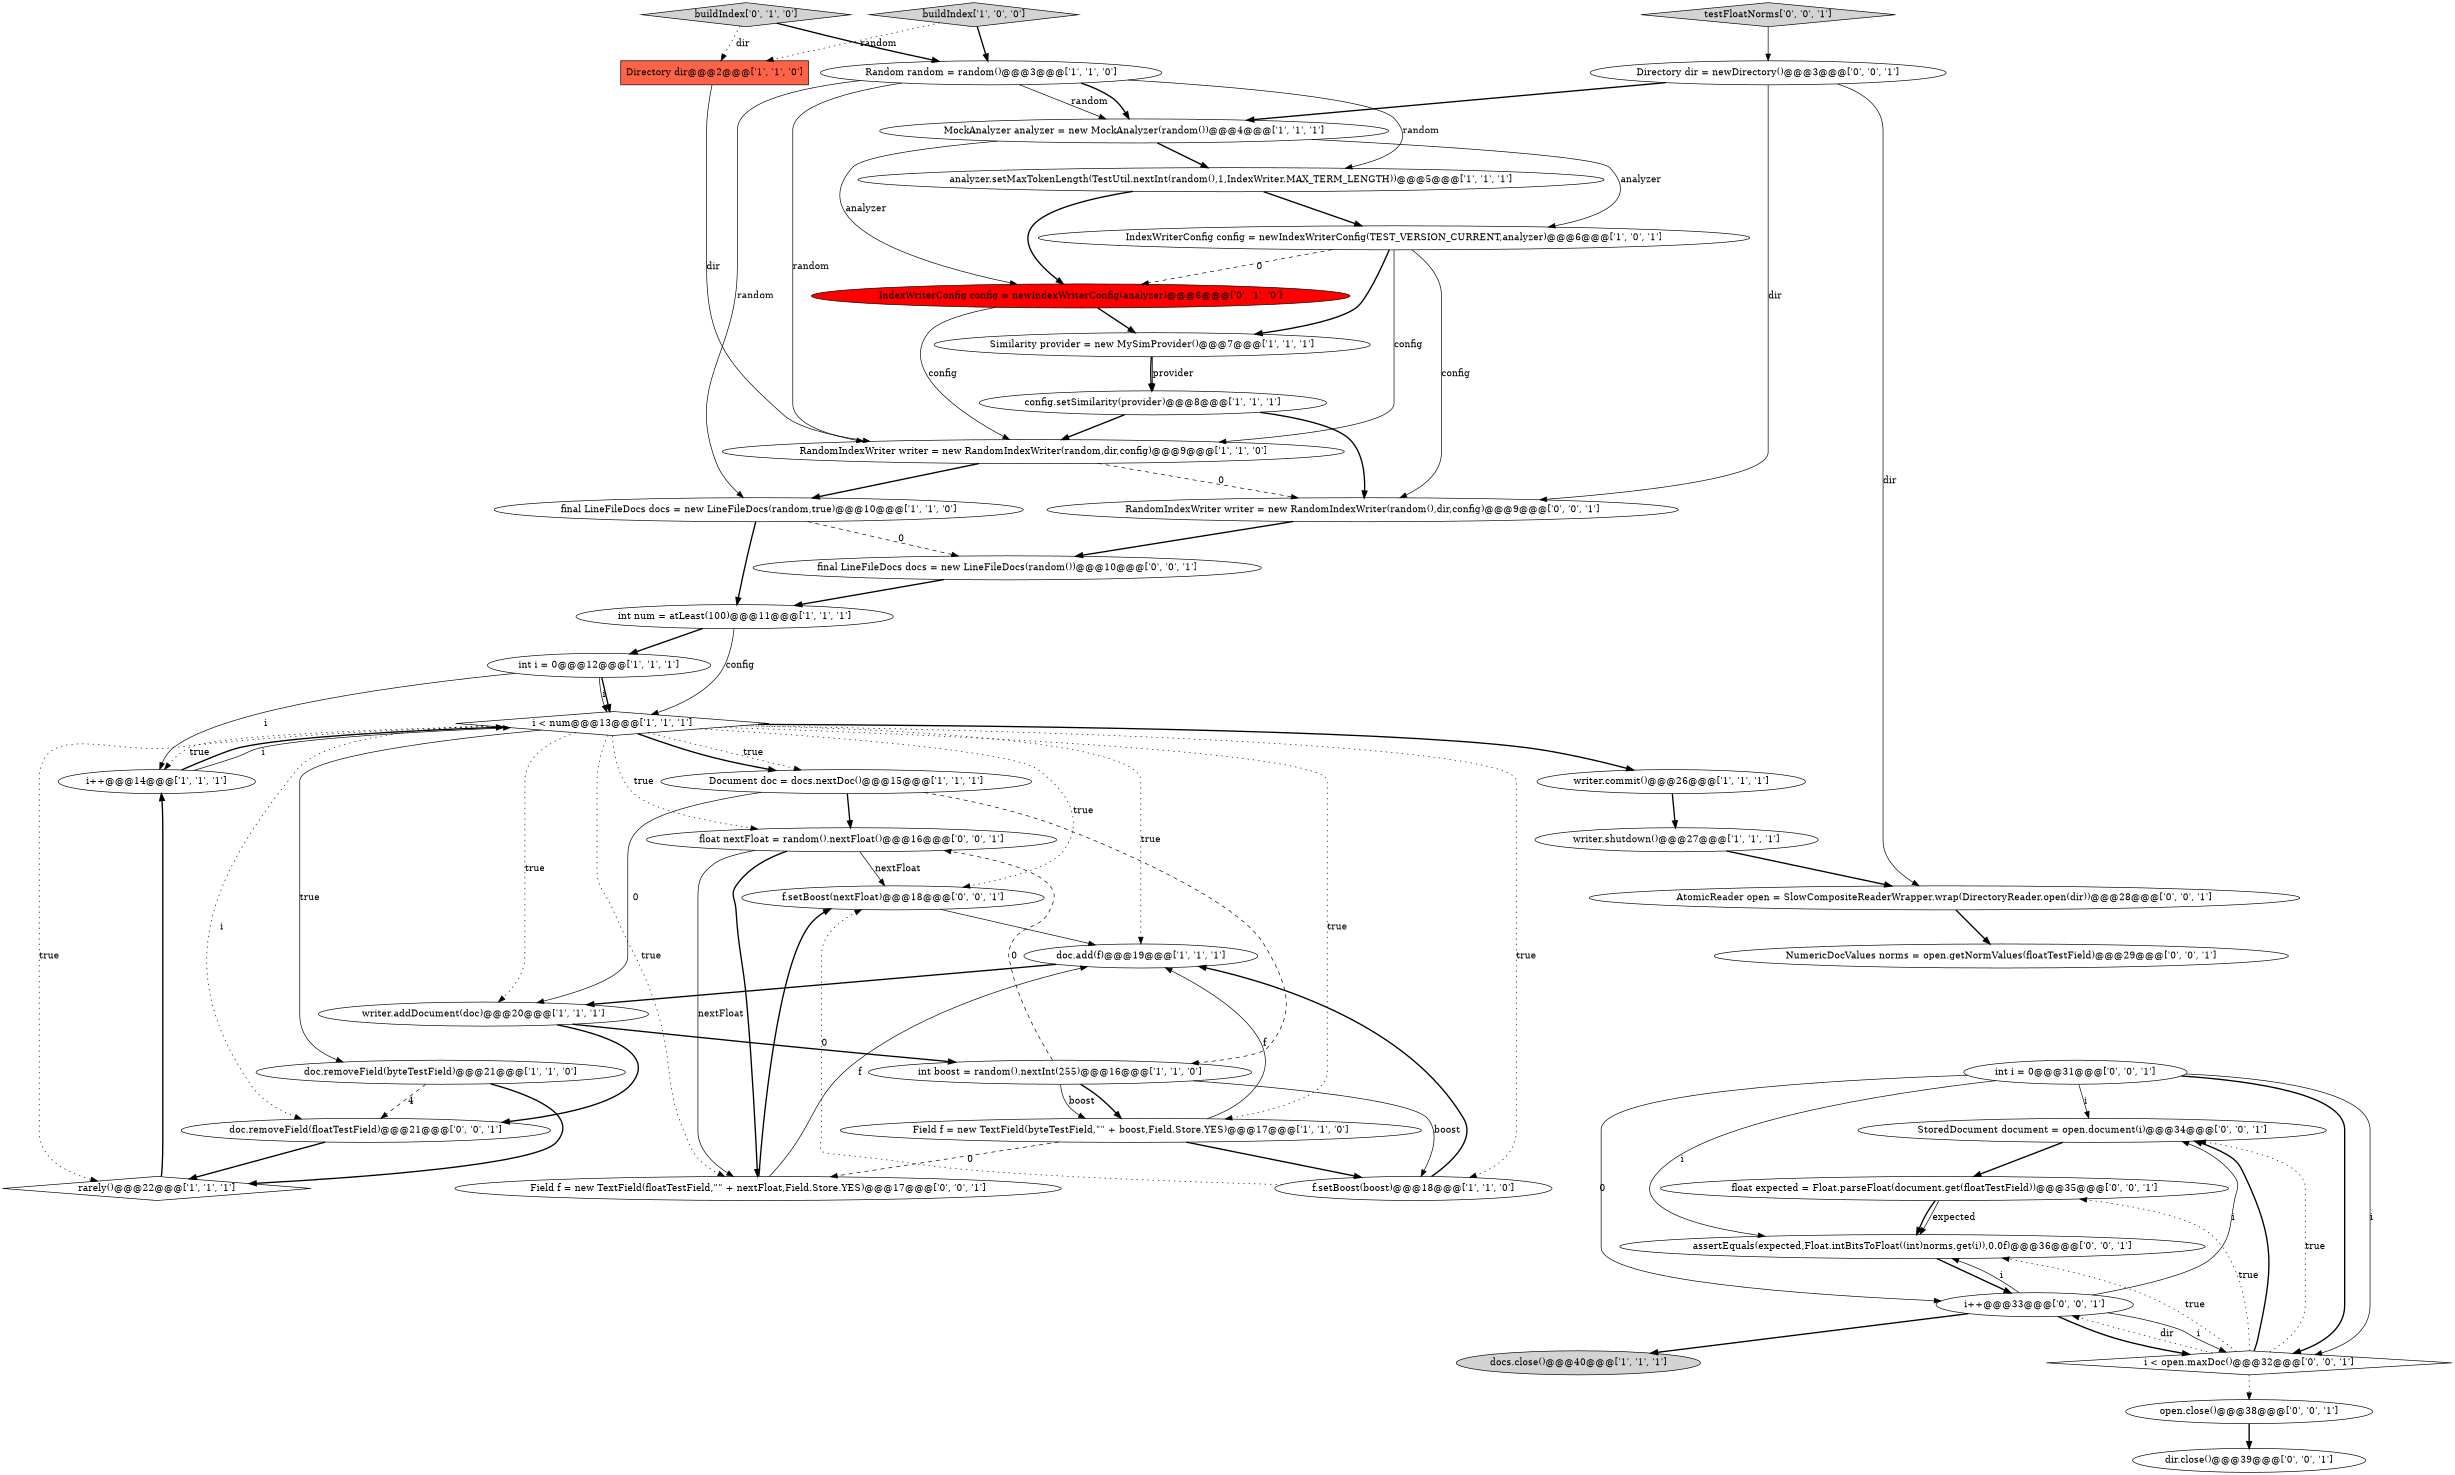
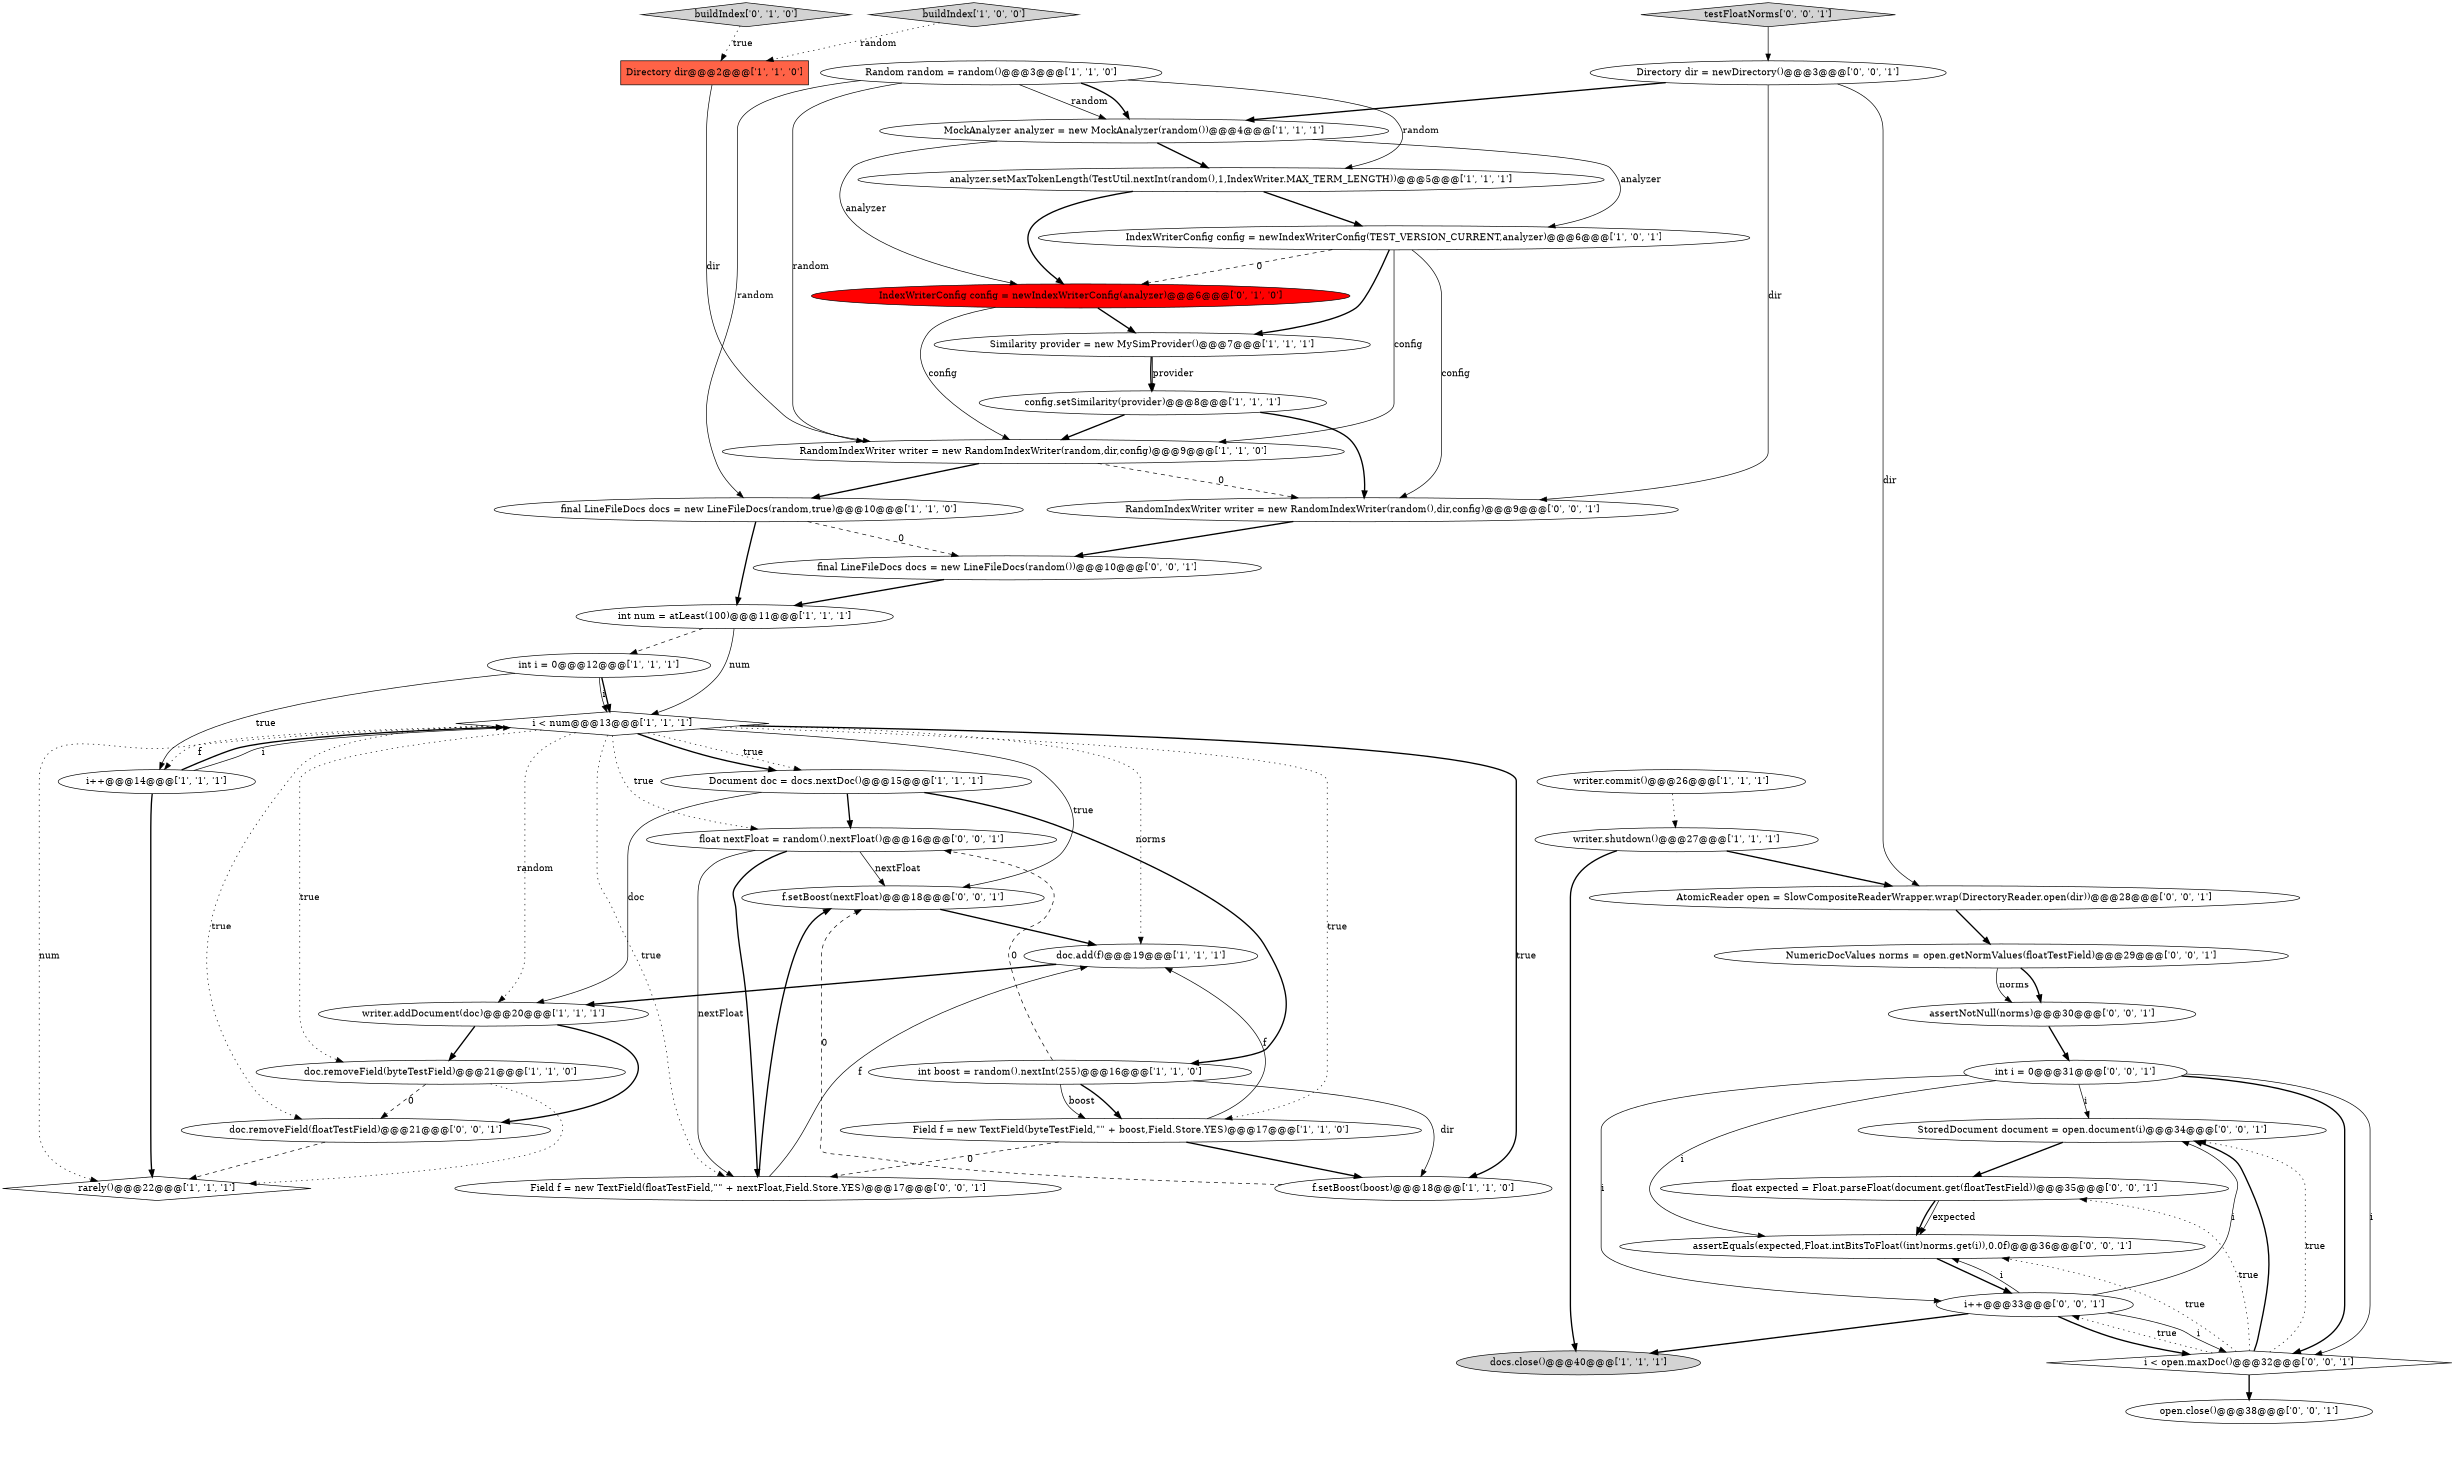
edge "buildIndex['1', '0', '0']" -> "Random random = random()@@@3@@@['1', '1', '0']": removed
edge "buildIndex['0', '1', '0']" -> "Directory dir@@@2@@@['1', '1', '0']": label "dir" -> "true"
edge "buildIndex['0', '1', '0']" -> "Random random = random()@@@3@@@['1', '1', '0']": removed
edge "int num = atLeast(100)@@@11@@@['1', '1', '1']" -> "int i = 0@@@12@@@['1', '1', '1']": style bold -> dashed
edge "int num = atLeast(100)@@@11@@@['1', '1', '1']" -> "i < num@@@13@@@['1', '1', '1']": label "config" -> "num"
edge "int i = 0@@@12@@@['1', '1', '1']" -> "i++@@@14@@@['1', '1', '1']": label "i" -> "true"
edge "i < num@@@13@@@['1', '1', '1']" -> "writer.commit()@@@26@@@['1', '1', '1']": removed
edge "i < num@@@13@@@['1', '1', '1']" -> "f.setBoost(boost)@@@18@@@['1', '1', '0']": style dotted -> bold
edge "i < num@@@13@@@['1', '1', '1']" -> "i++@@@14@@@['1', '1', '1']": label "true" -> "f"
edge "i < num@@@13@@@['1', '1', '1']" -> "f.setBoost(nextFloat)@@@18@@@['0', '0', '1']": style dotted -> solid
edge "i < num@@@13@@@['1', '1', '1']" -> "doc.removeField(byteTestField)@@@21@@@['1', '1', '0']": style solid -> dotted
edge "writer.commit()@@@26@@@['1', '1', '1']" -> "writer.shutdown()@@@27@@@['1', '1', '1']": style bold -> dotted
edge "i < num@@@13@@@['1', '1', '1']" -> "doc.add(f)@@@19@@@['1', '1', '1']": label "true" -> "norms"
edge "i < num@@@13@@@['1', '1', '1']" -> "writer.addDocument(doc)@@@20@@@['1', '1', '1']": label "true" -> "random"
edge "Document doc = docs.nextDoc()@@@15@@@['1', '1', '1']" -> "int boost = random().nextInt(255)@@@16@@@['1', '1', '0']": style dashed -> bold
edge "Document doc = docs.nextDoc()@@@15@@@['1', '1', '1']" -> "writer.addDocument(doc)@@@20@@@['1', '1', '1']": label "0" -> "doc"
edge "f.setBoost(nextFloat)@@@18@@@['0', '0', '1']" -> "doc.add(f)@@@19@@@['1', '1', '1']": style solid -> bold
edge "i < num@@@13@@@['1', '1', '1']" -> "doc.removeField(floatTestField)@@@21@@@['0', '0', '1']": label "i" -> "true"
edge "i < num@@@13@@@['1', '1', '1']" -> "rarely()@@@22@@@['1', '1', '1']": label "true" -> "num"
edge "rarely()@@@22@@@['1', '1', '1']" -> "i++@@@14@@@['1', '1', '1']": reversed
node "assertNotNull(norms)@@@30@@@['0', '0', '1']": added
edge "f.setBoost(boost)@@@18@@@['1', '1', '0']" -> "doc.add(f)@@@19@@@['1', '1', '1']": removed
edge "writer.addDocument(doc)@@@20@@@['1', '1', '1']" -> "int boost = random().nextInt(255)@@@16@@@['1', '1', '0']": now "writer.addDocument(doc)@@@20@@@['1', '1', '1']" -> "doc.removeField(byteTestField)@@@21@@@['1', '1', '0']"
edge "writer.shutdown()@@@27@@@['1', '1', '1']" -> "docs.close()@@@40@@@['1', '1', '1']": added
edge "doc.removeField(byteTestField)@@@21@@@['1', '1', '0']" -> "doc.removeField(floatTestField)@@@21@@@['0', '0', '1']": label "4" -> "0"
edge "int boost = random().nextInt(255)@@@16@@@['1', '1', '0']" -> "f.setBoost(boost)@@@18@@@['1', '1', '0']": label "boost" -> "dir"
edge "doc.removeField(floatTestField)@@@21@@@['0', '0', '1']" -> "rarely()@@@22@@@['1', '1', '1']": style bold -> dashed
edge "doc.removeField(byteTestField)@@@21@@@['1', '1', '0']" -> "rarely()@@@22@@@['1', '1', '1']": style bold -> dotted
edge "f.setBoost(boost)@@@18@@@['1', '1', '0']" -> "f.setBoost(nextFloat)@@@18@@@['0', '0', '1']": style dotted -> dashed
edge "int i = 0@@@31@@@['0', '0', '1']" -> "i++@@@33@@@['0', '0', '1']": label "0" -> "i"
edge "i < open.maxDoc()@@@32@@@['0', '0', '1']" -> "i++@@@33@@@['0', '0', '1']": label "dir" -> "true"
edge "i < open.maxDoc()@@@32@@@['0', '0', '1']" -> "open.close()@@@38@@@['0', '0', '1']": style dotted -> bold
node "dir.close()@@@39@@@['0', '0', '1']": removed
